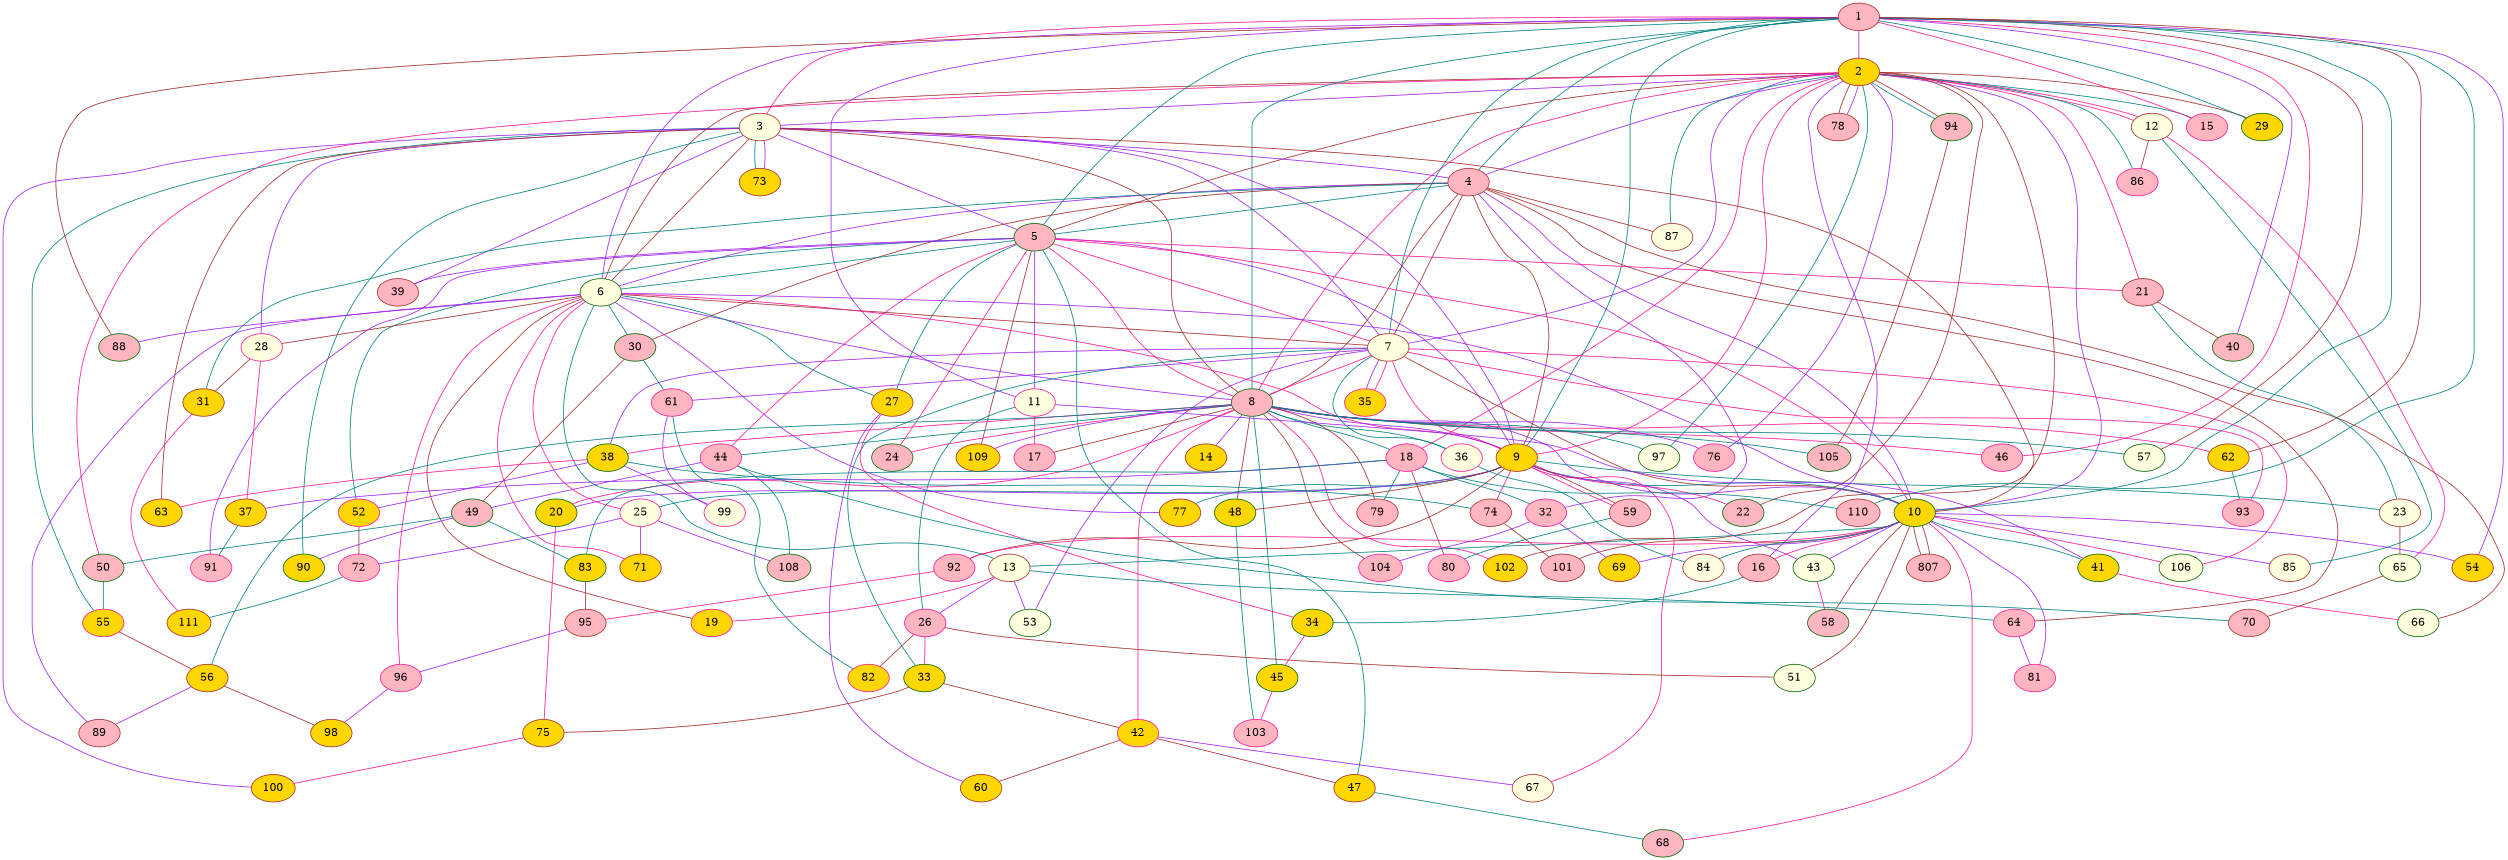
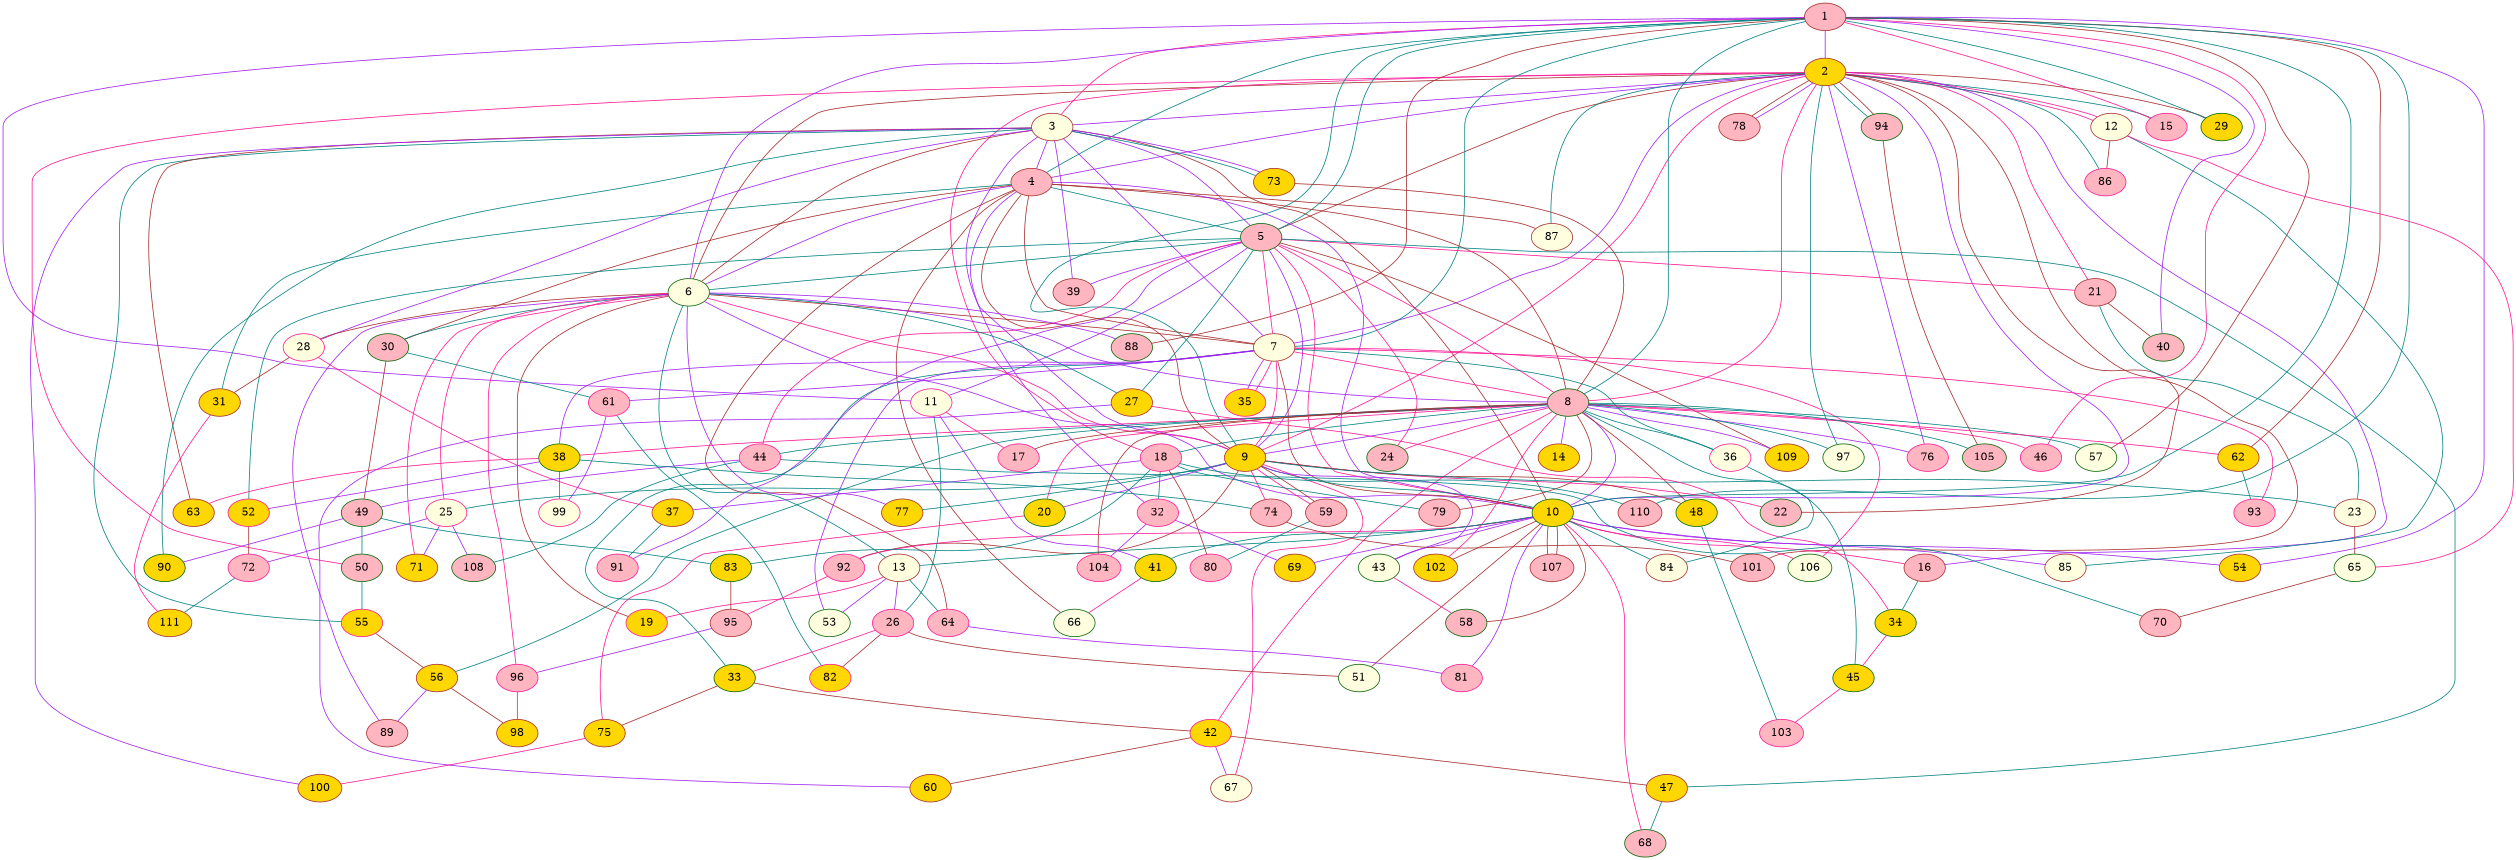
edge "3" -- "8": now "73" -- "8"
node "807": label "807" -> "107"
